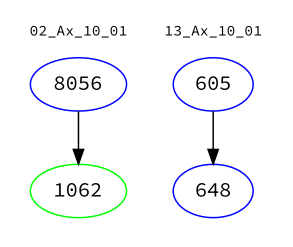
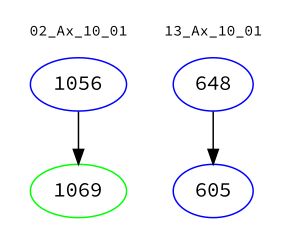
node "8056": label "8056" -> "1056"
edge "605" -> "648": reversed
node "1062": label "1062" -> "1069"
